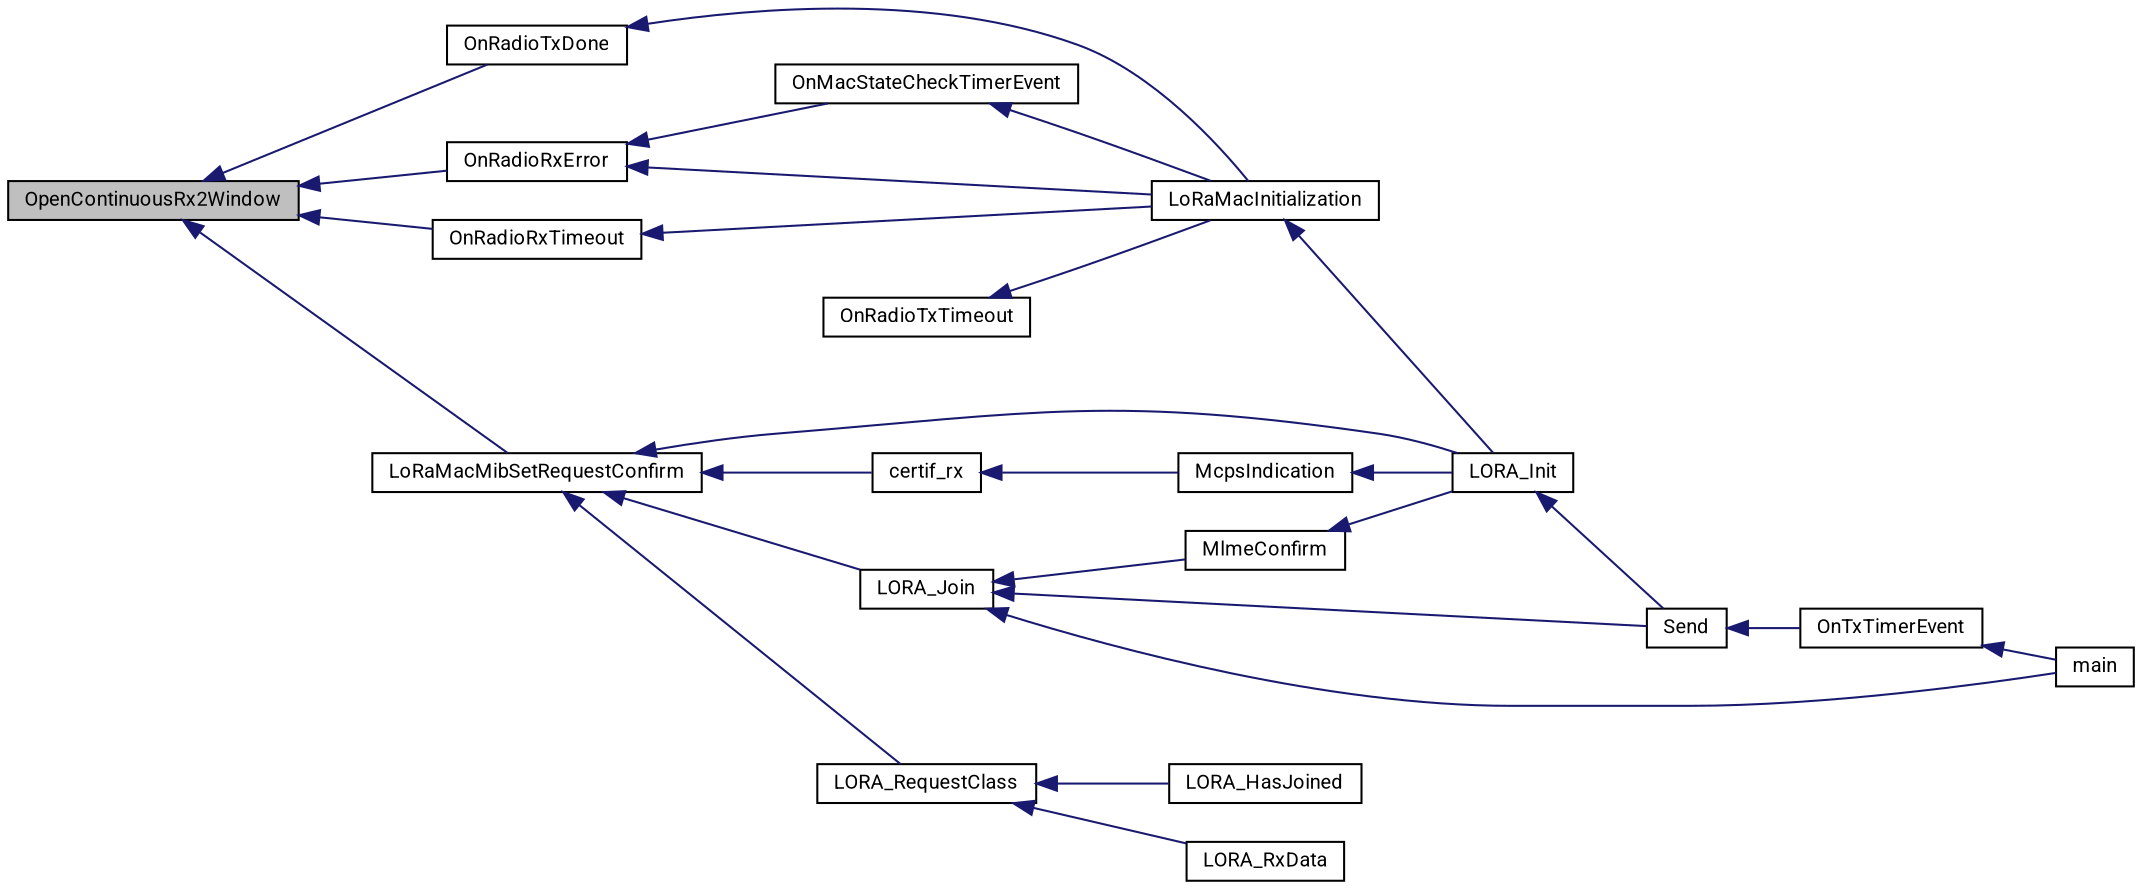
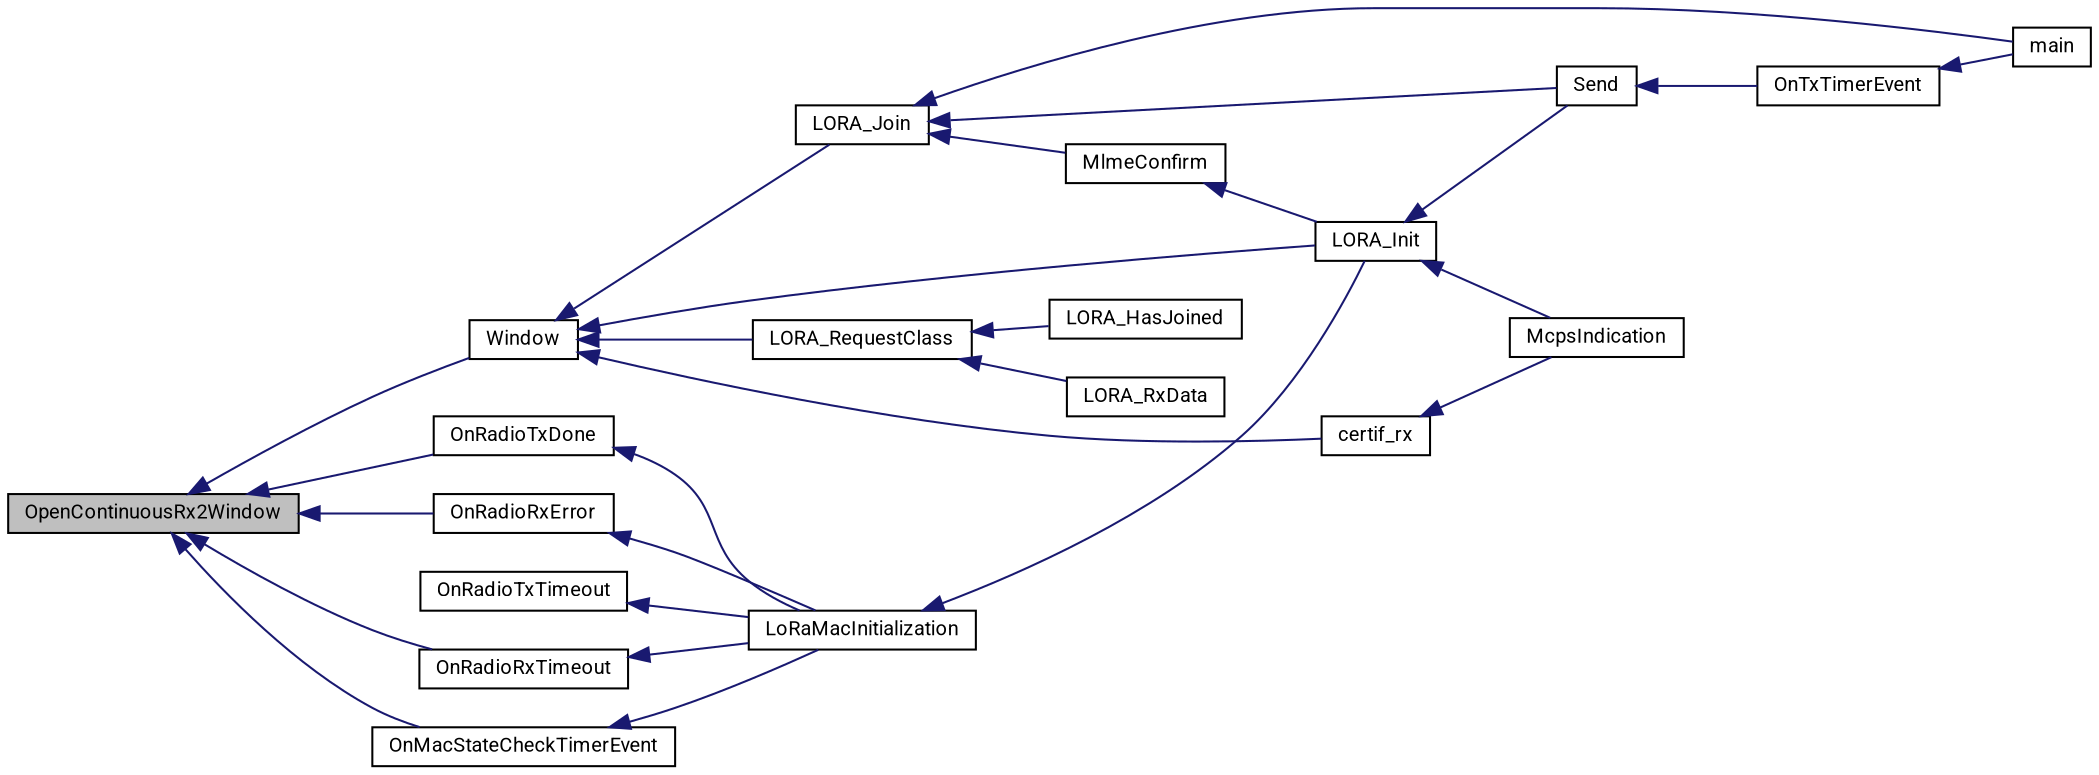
edge "OnMacStateCheckTimerEvent" -> "OnRadioRxError": now "OnMacStateCheckTimerEvent" -> "OpenContinuousRx2Window"
node "LoRaMacMibSetRequestConfirm": label "LoRaMacMibSetRequestConfirm" -> "Window"
edge "LORA_Init" -> "McpsIndication": reversed
